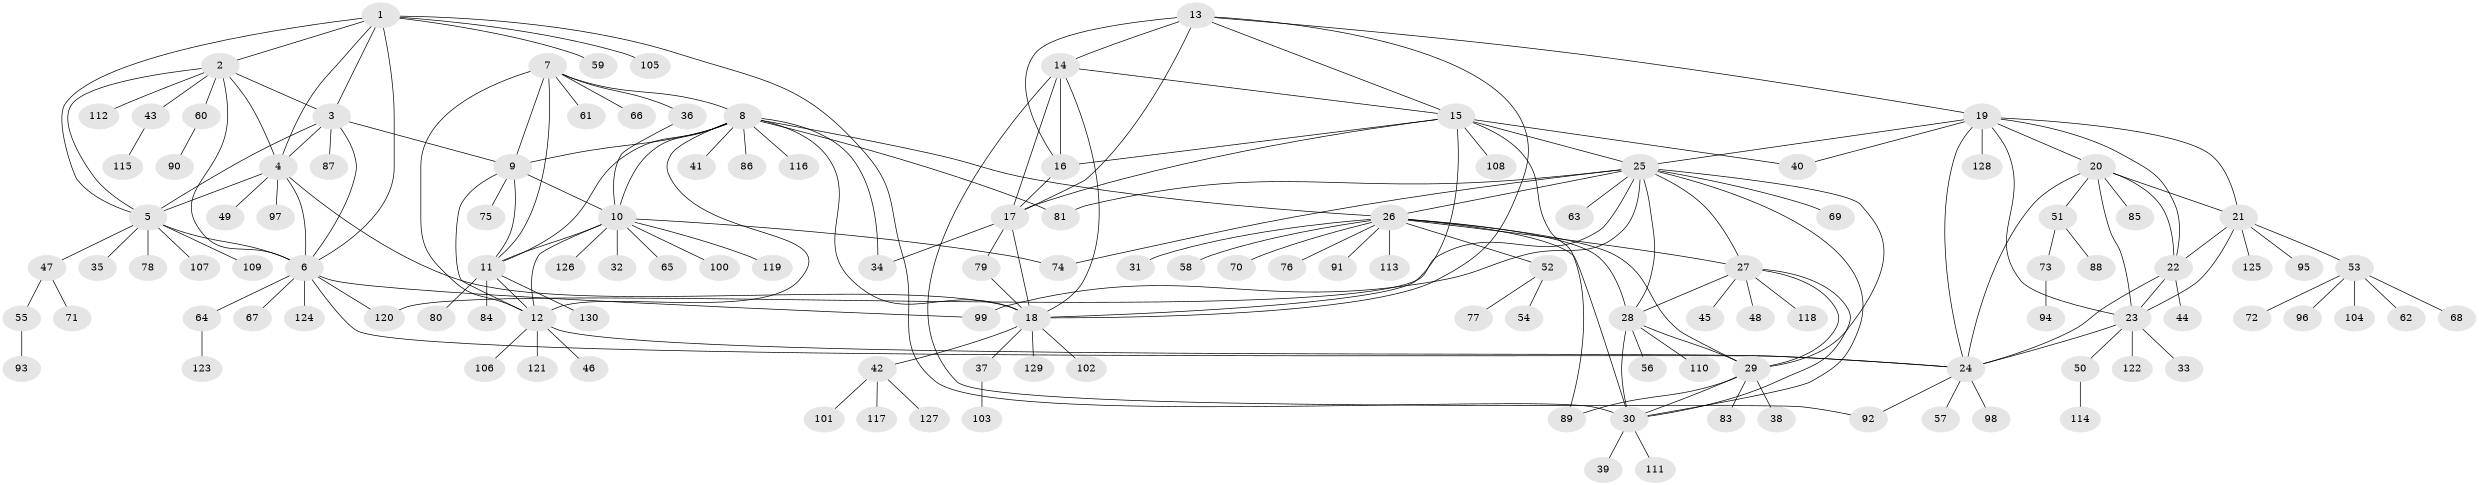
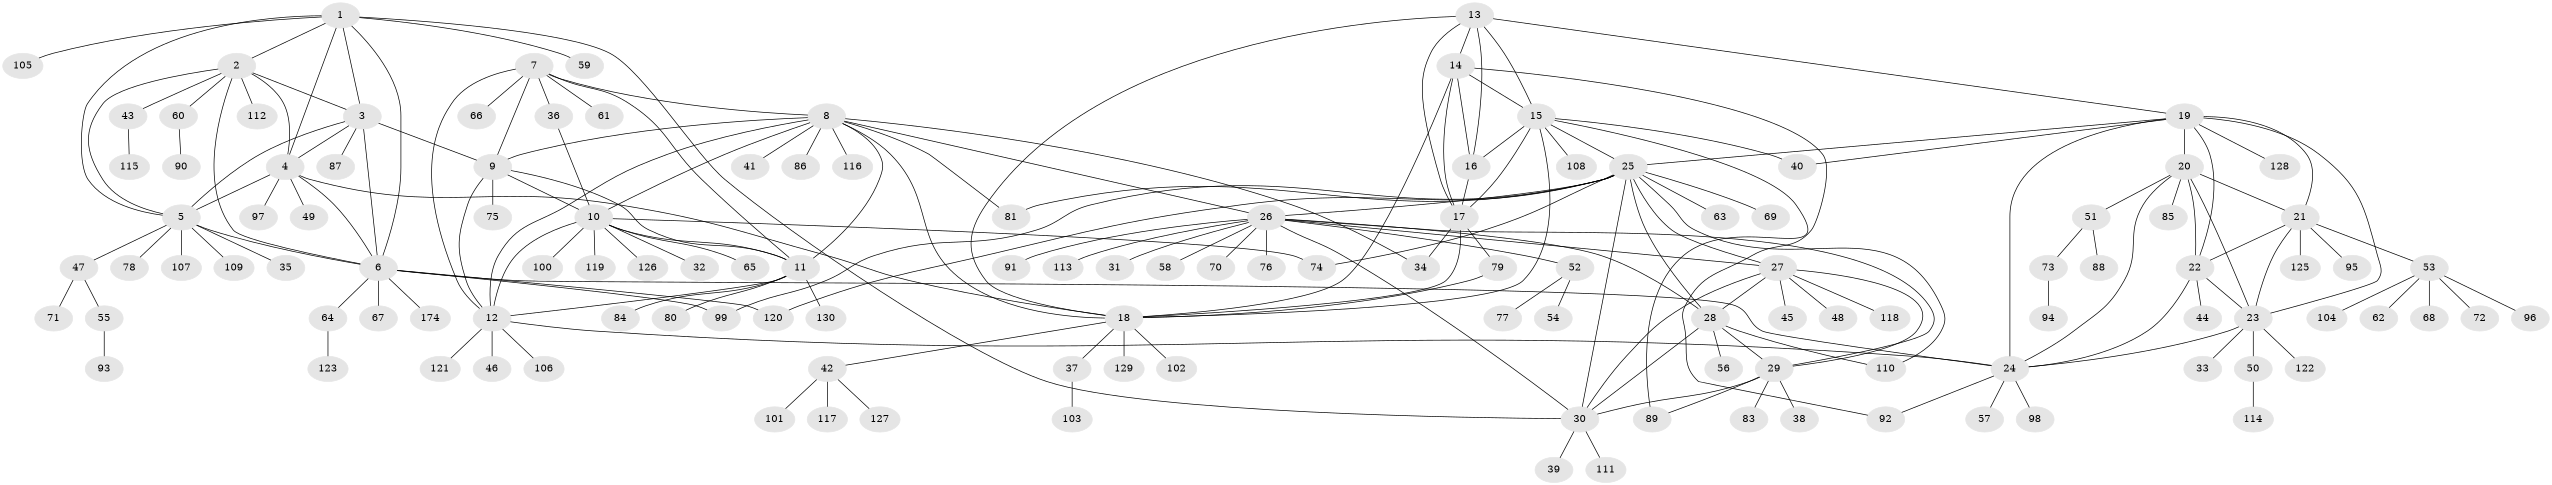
edge "25" -- "29": now "25" -- "110"
node "124": label "124" -> "174"
